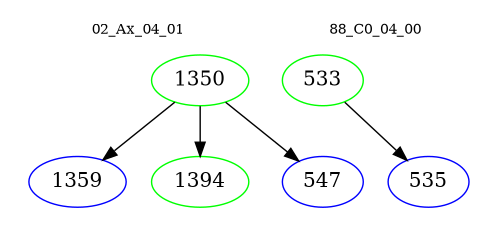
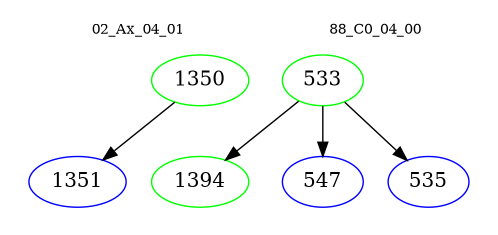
edge "1350" -> "547": now "533" -> "547"
edge "1350" -> "1394": now "533" -> "1394"
node "1359": label "1359" -> "1351"
